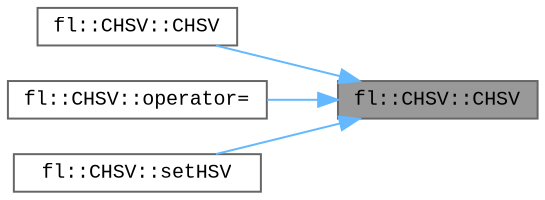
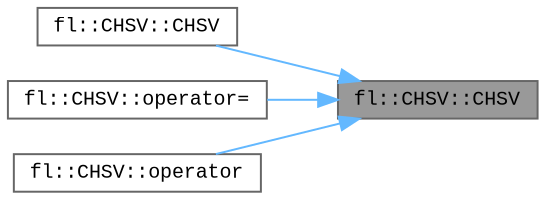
node "fl::CHSV::setHSV": label "fl::CHSV::setHSV" -> "fl::CHSV::operator"
